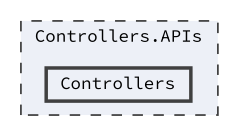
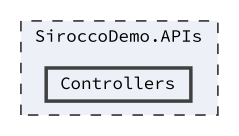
cluster "Controllers.APIs": label "Controllers.APIs" -> "SiroccoDemo.APIs"
